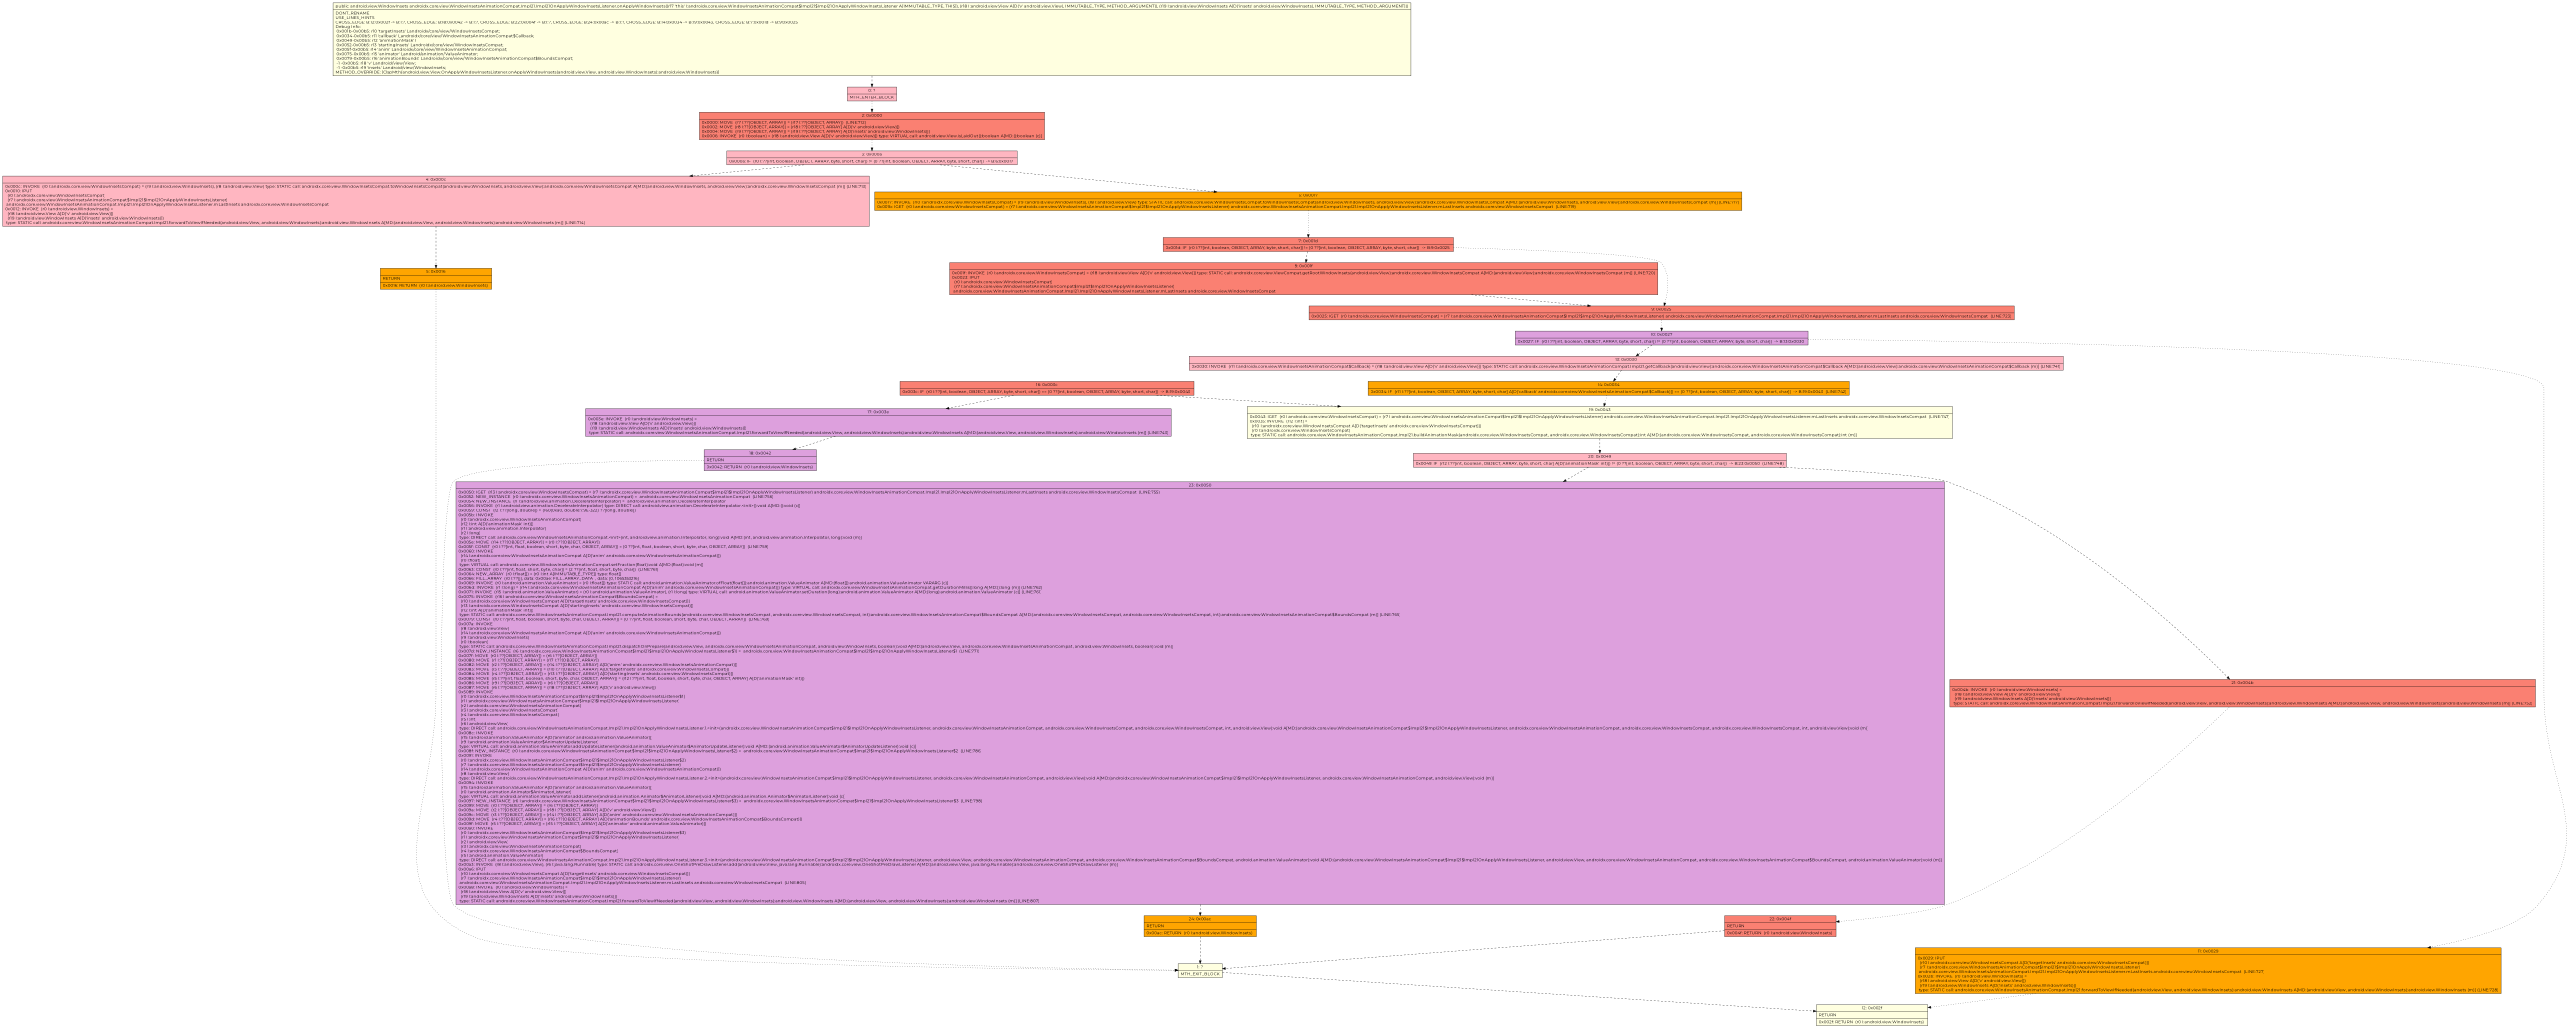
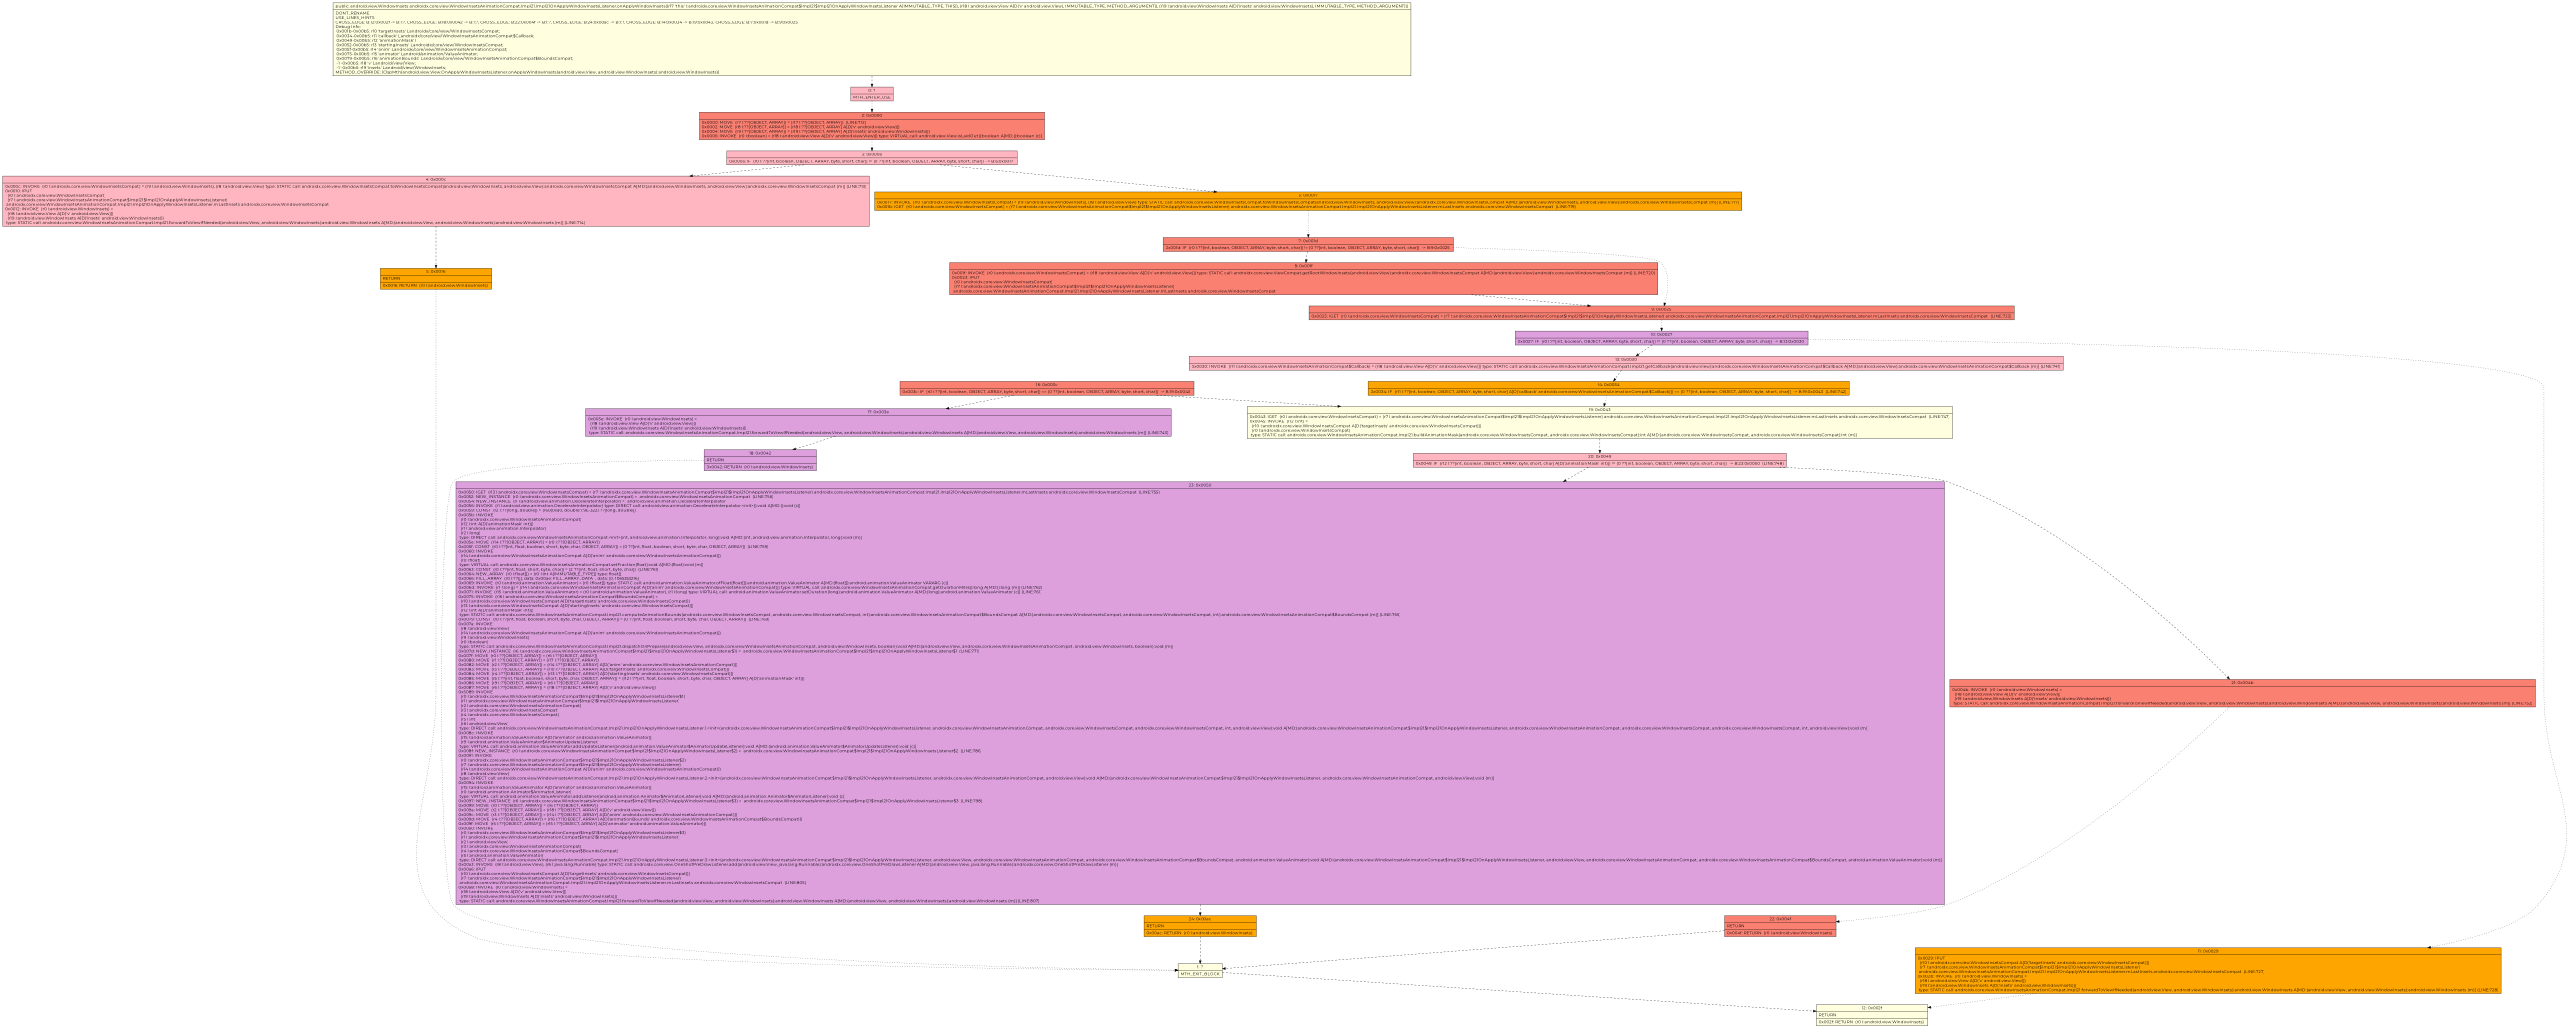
node "0: ?": text "MTH_ENTER_BLOCK" -> "MTH_ENTER_USE"
node "19: 0x0043": text "0x0035: INVOKE  (r12 I:int) =" -> "0x0045: INVOKE  (r12 I:int) ="
